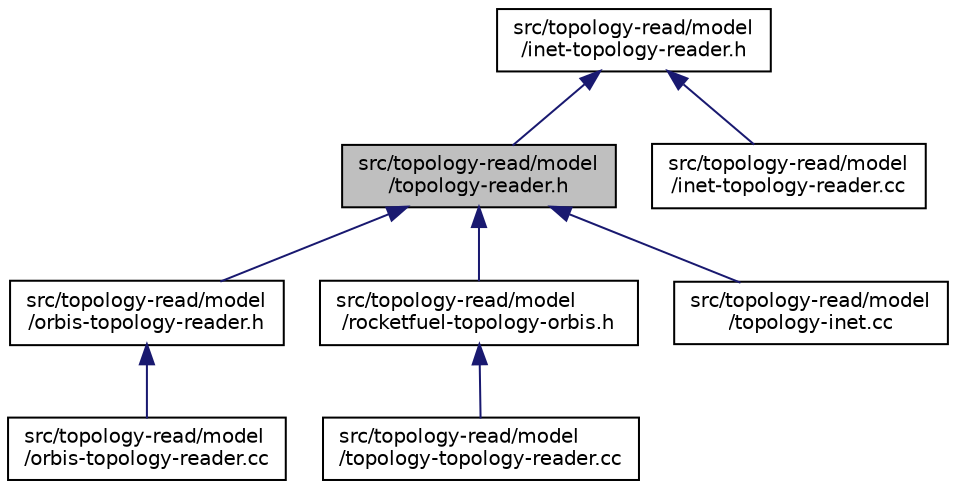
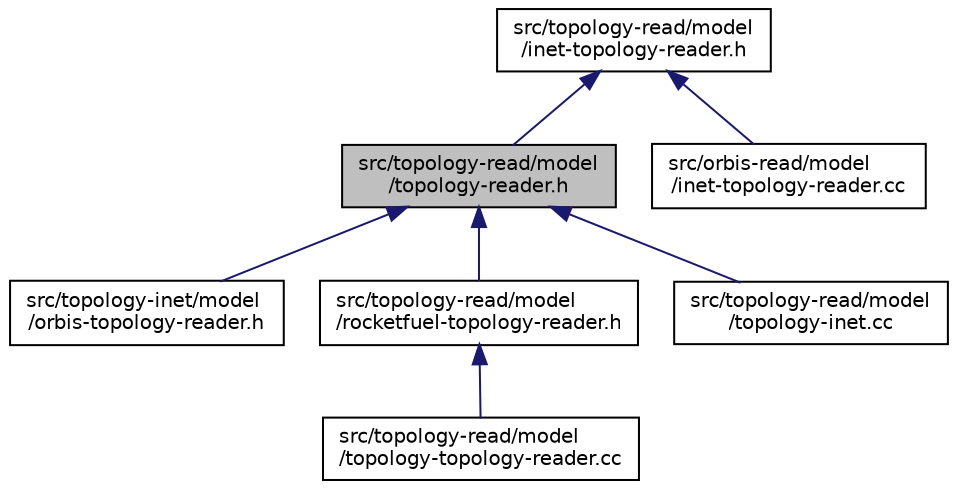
node "src/topology-read/model /inet-topology-reader.cc": label "src/topology-read/model /inet-topology-reader.cc" -> "src/orbis-read/model /inet-topology-reader.cc"
node "src/topology-read/model /orbis-topology-reader.h": label "src/topology-read/model /orbis-topology-reader.h" -> "src/topology-inet/model /orbis-topology-reader.h"
node "src/topology-read/model /rocketfuel-topology-orbis.h": label "src/topology-read/model /rocketfuel-topology-orbis.h" -> "src/topology-read/model /rocketfuel-topology-reader.h"
node "src/topology-read/model /orbis-topology-reader.cc": removed
